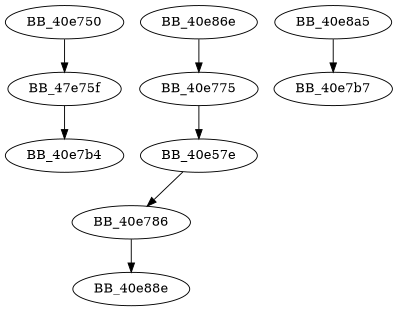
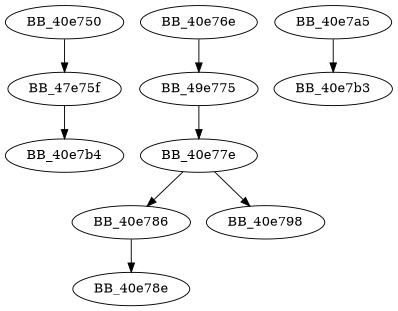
node "BB_40e86e": label "BB_40e86e" -> "BB_40e76e"
node "BB_40e8a5": label "BB_40e8a5" -> "BB_40e7a5"
node "BB_40e775": label "BB_40e775" -> "BB_49e775"
node "BB_40e7b7": label "BB_40e7b7" -> "BB_40e7b3"
node "BB_40e57e": label "BB_40e57e" -> "BB_40e77e"
node "BB_40e798": added
node "BB_40e88e": label "BB_40e88e" -> "BB_40e78e"
